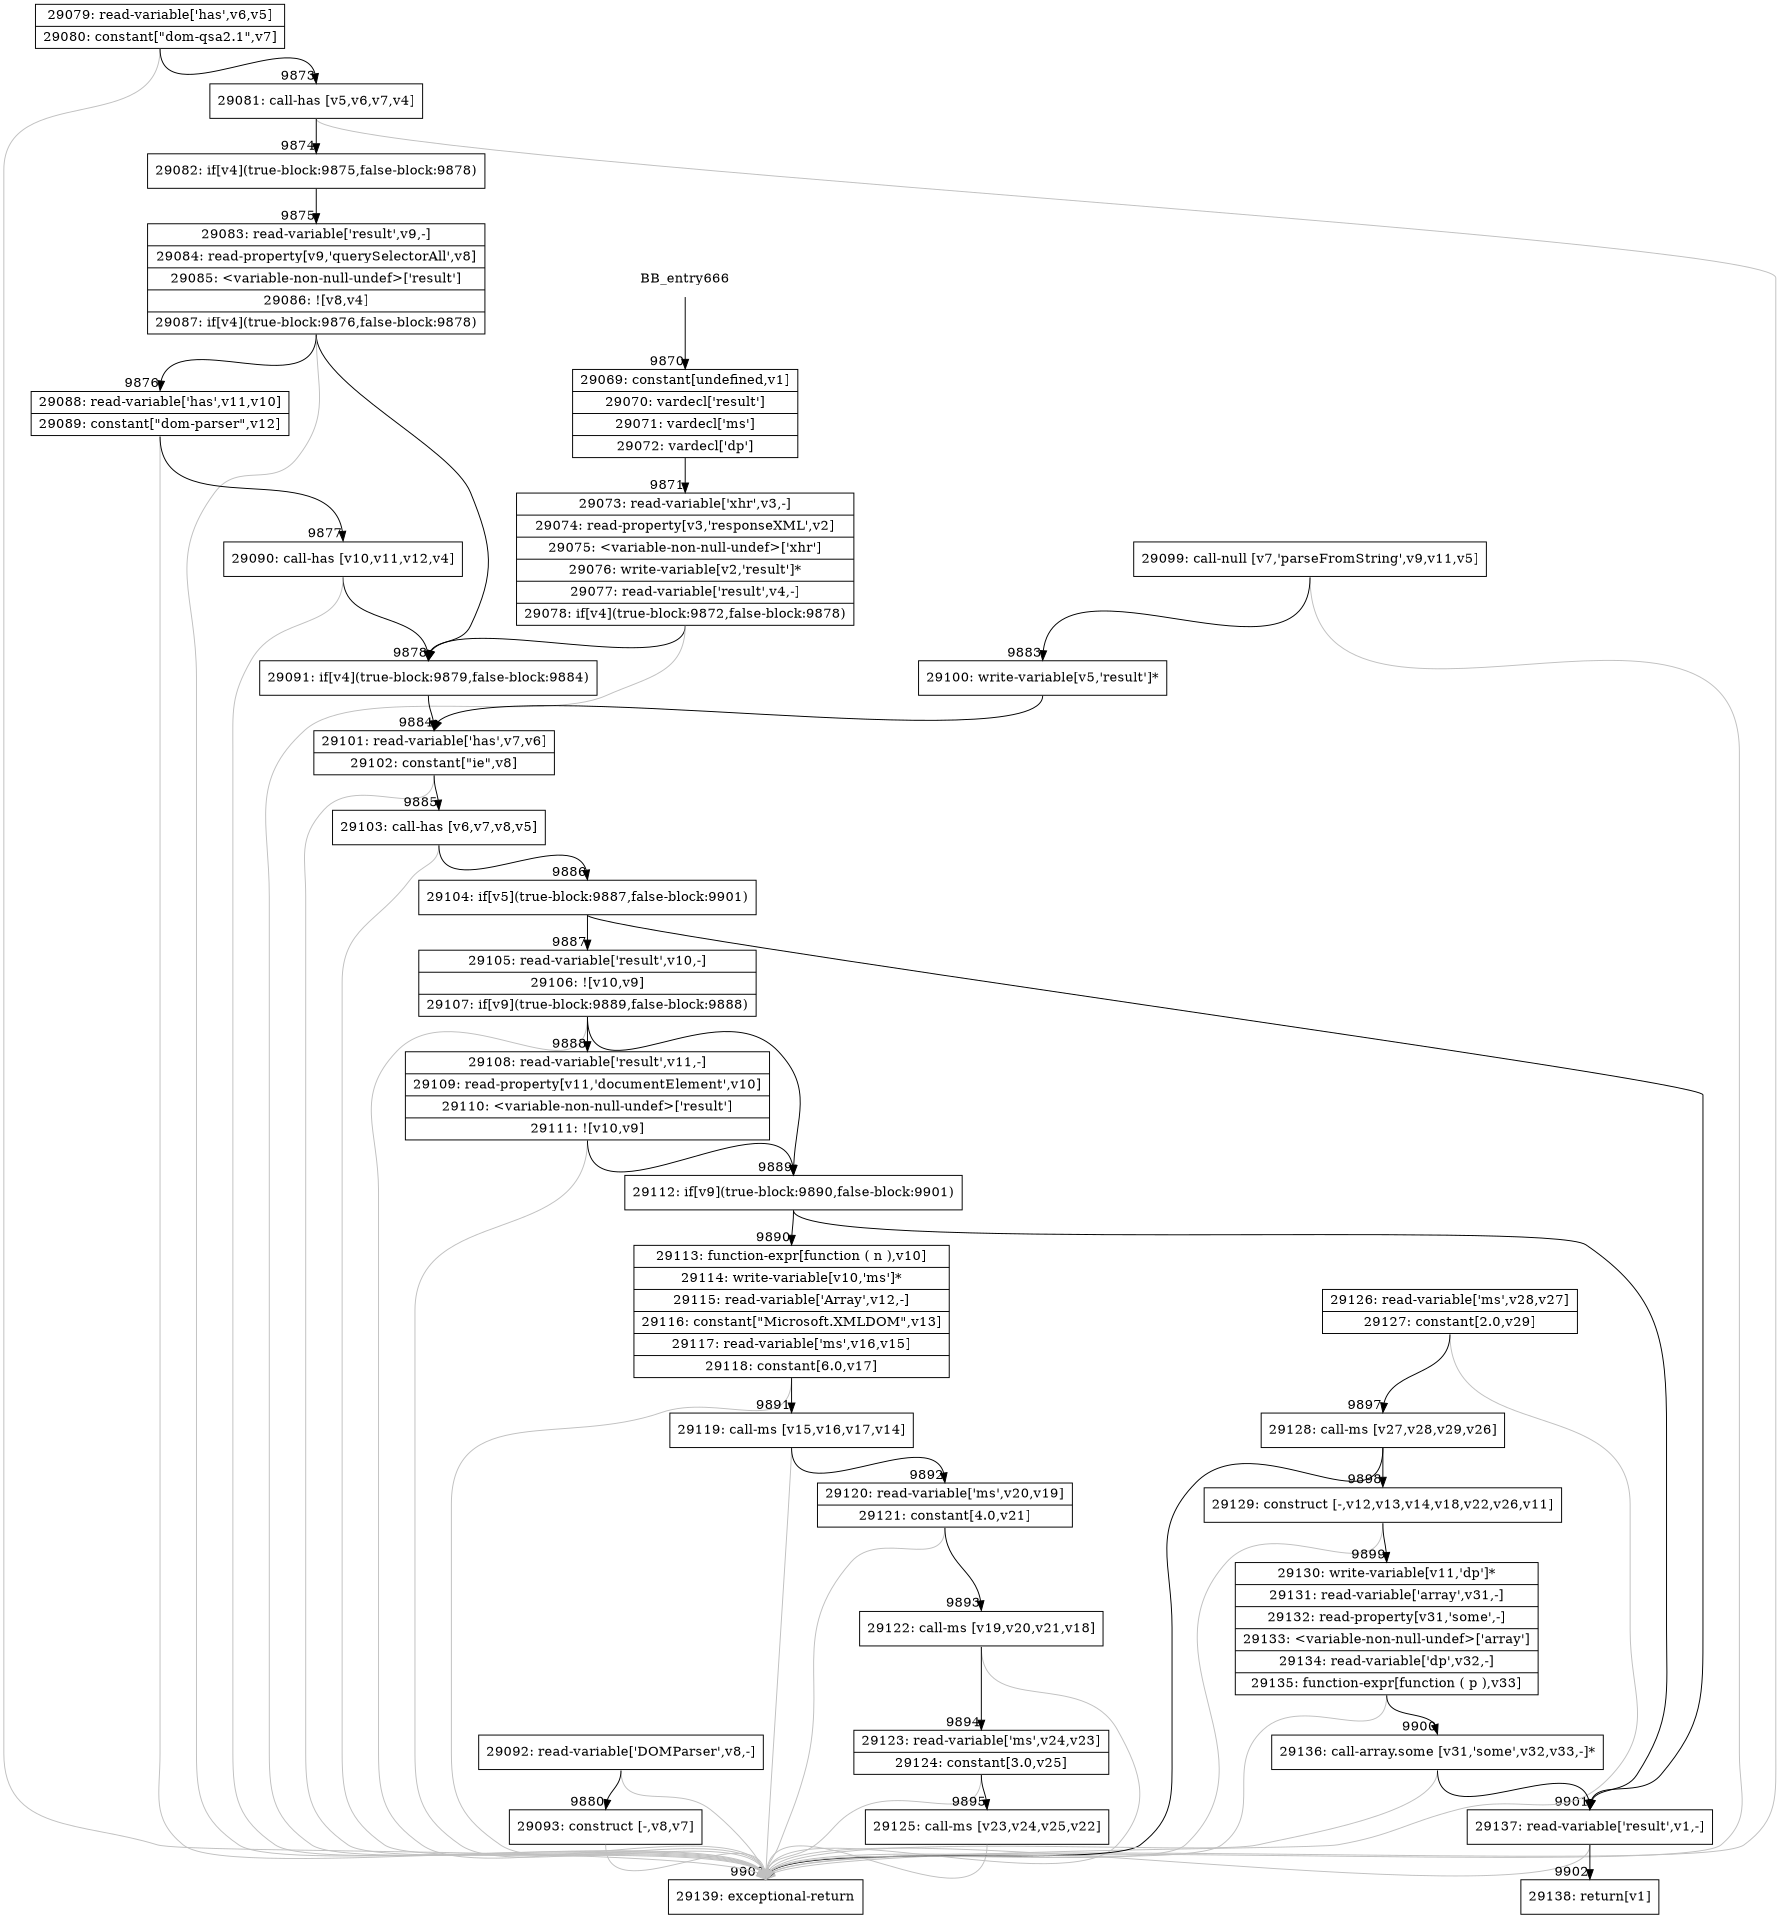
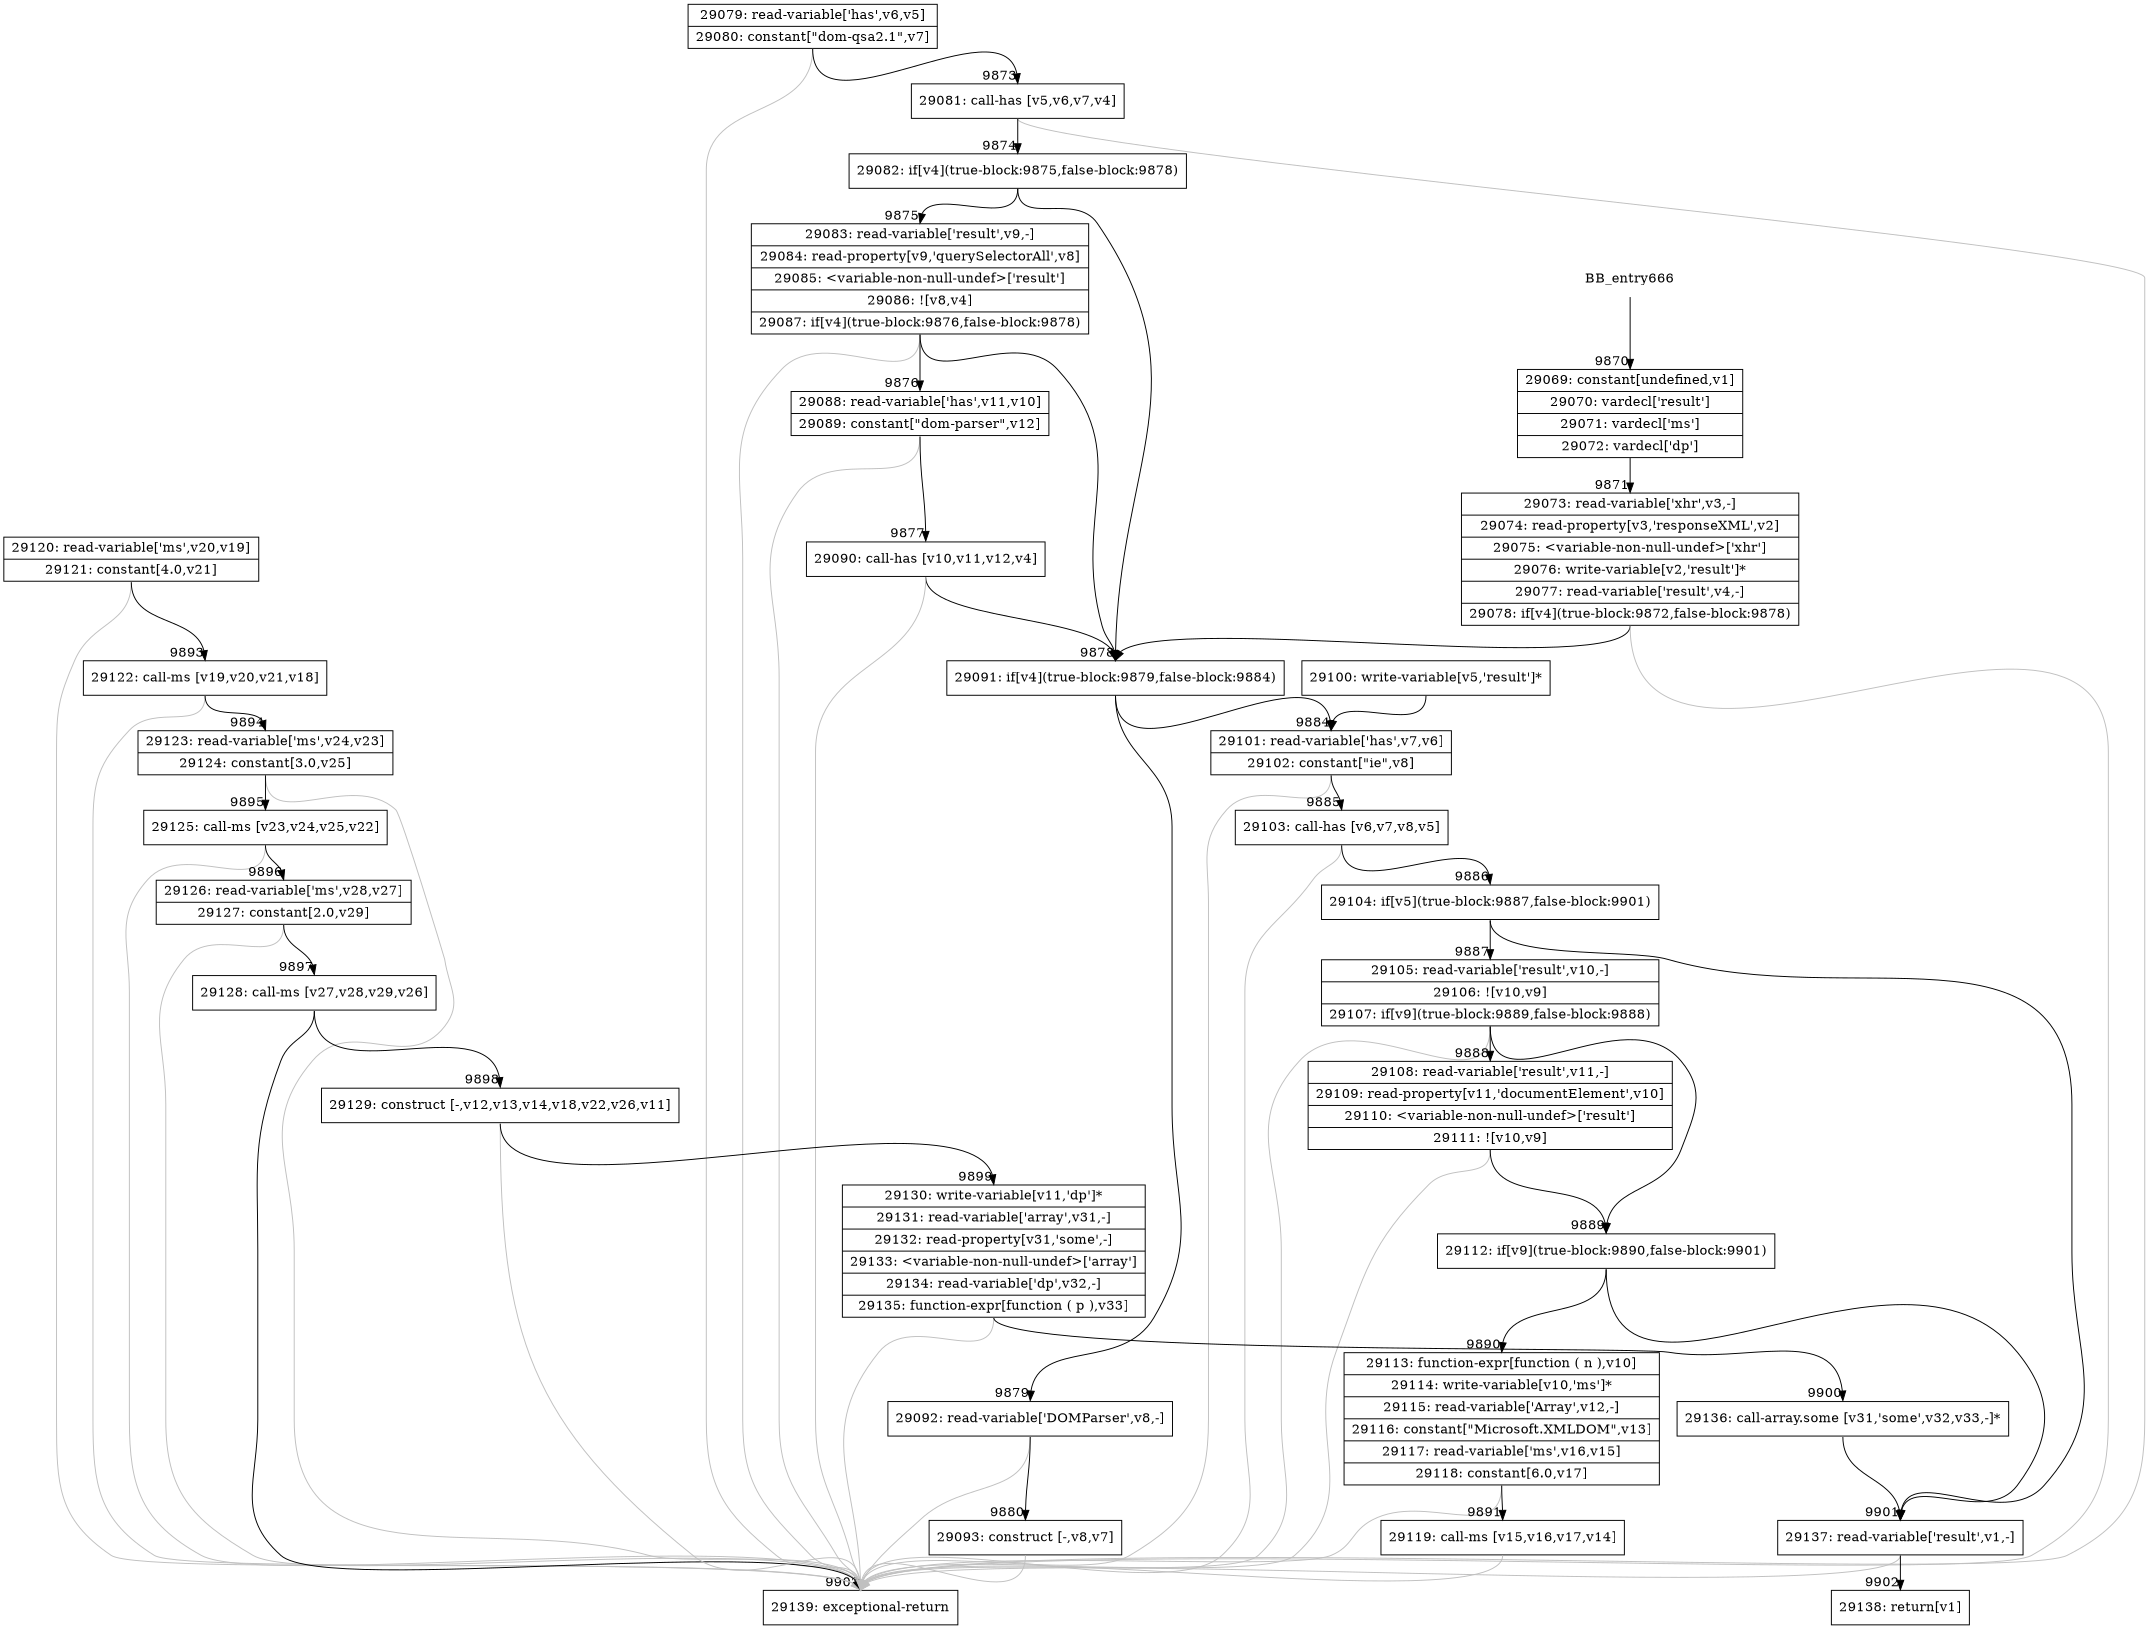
edge "29082: if[v4](true-block:9875,false-block:9878)" -> "29091: if[v4](true-block:9879,false-block:9884)": added
node "29099: call-null [v7,'parseFromString',v9,v11,v5]": removed
edge "29125: call-ms [v23,v24,v25,v22]" -> "29126: read-variable['ms',v28,v27]": added
edge "29091: if[v4](true-block:9879,false-block:9884)" -> "29092: read-variable['DOMParser',v8,-]": added
edge "29119: call-ms [v15,v16,v17,v14]" -> "29120: read-variable['ms',v20,v19]": removed
edge "29136: call-array.some [v31,'some',v32,v33,-]*" -> "29139: exceptional-return": removed
